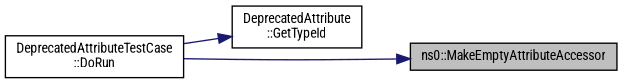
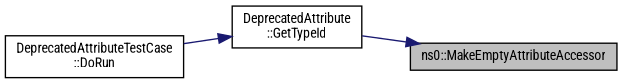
edge "DeprecatedAttributeTestCase ::DoRun" -> "ns0::MakeEmptyAttributeAccessor": now "DeprecatedAttribute ::GetTypeId" -> "ns0::MakeEmptyAttributeAccessor"
